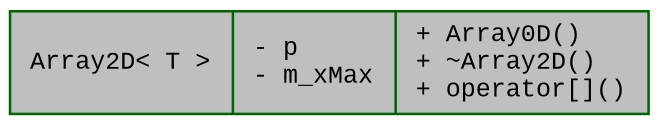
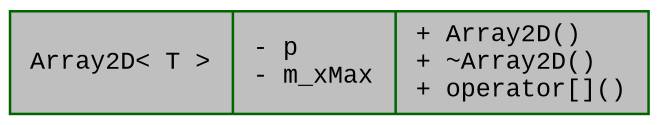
node "Array2D< T >": text "+ Array0D()" -> "+ Array2D()"
